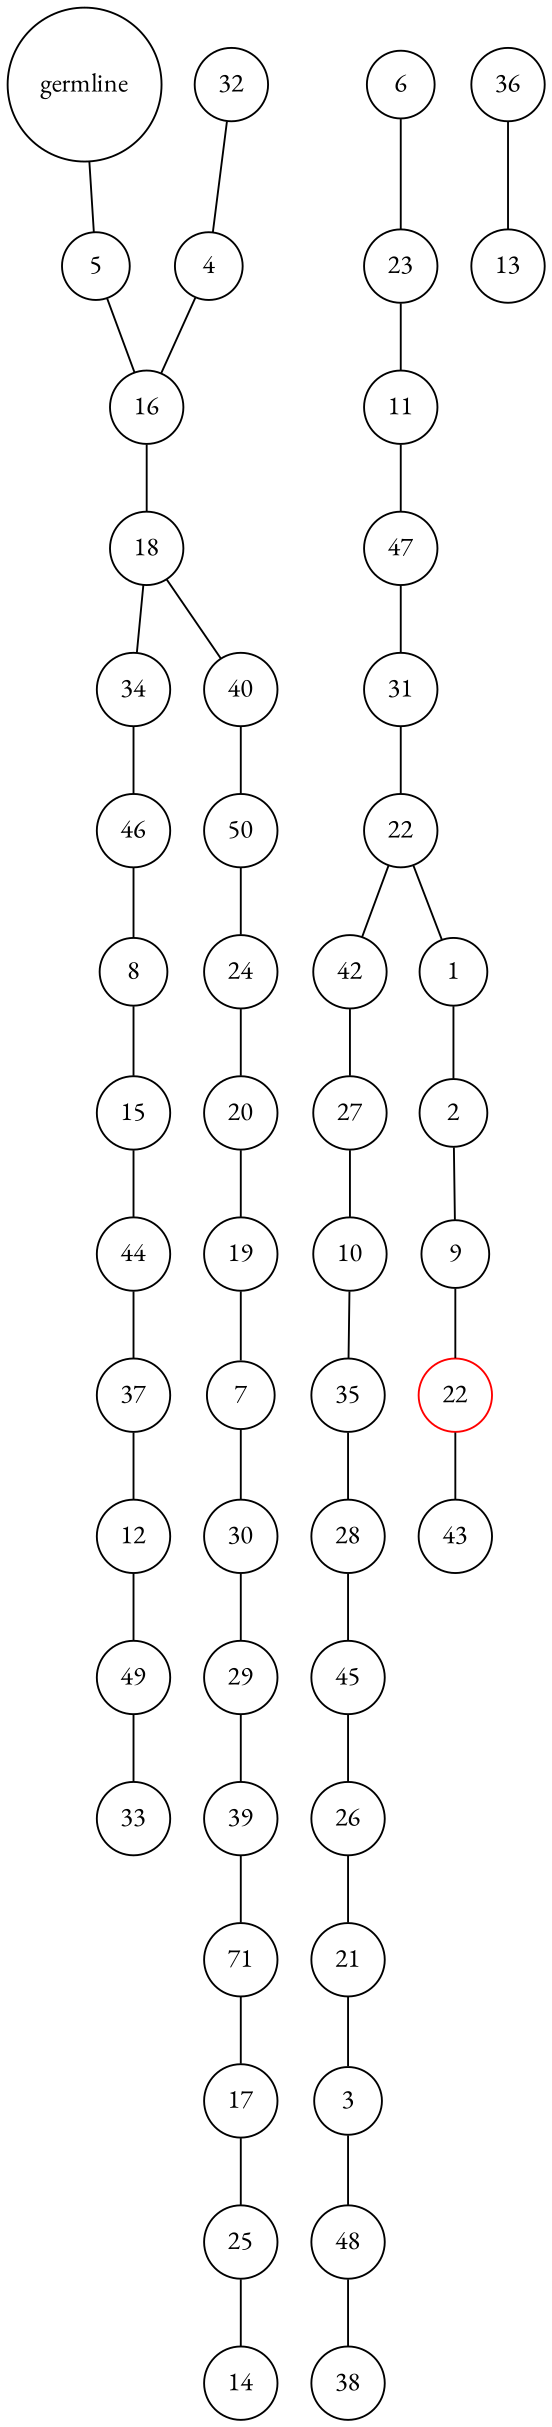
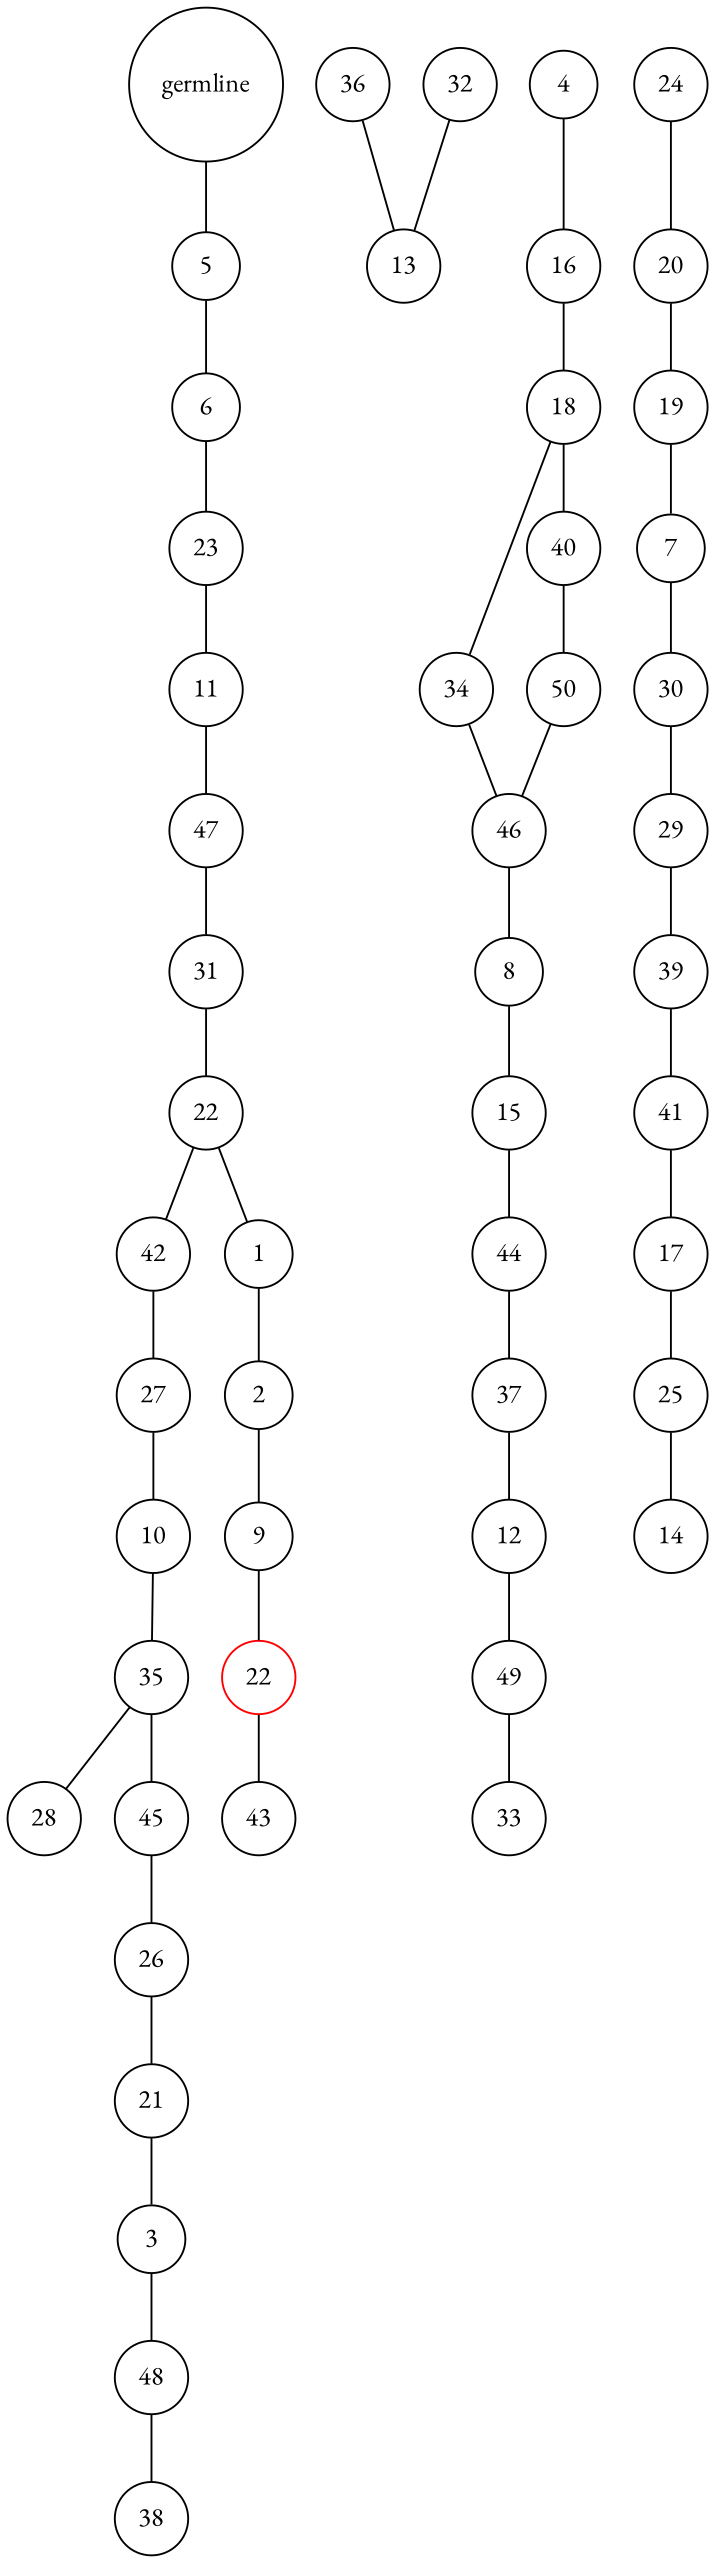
edge "32" -- "4": now "32" -- "13"
edge "5" -- "16": now "5" -- "6"
edge "50" -- "24": now "50" -- "46"
edge "28" -- "45": now "35" -- "45"
node "71": label "71" -> "41"
